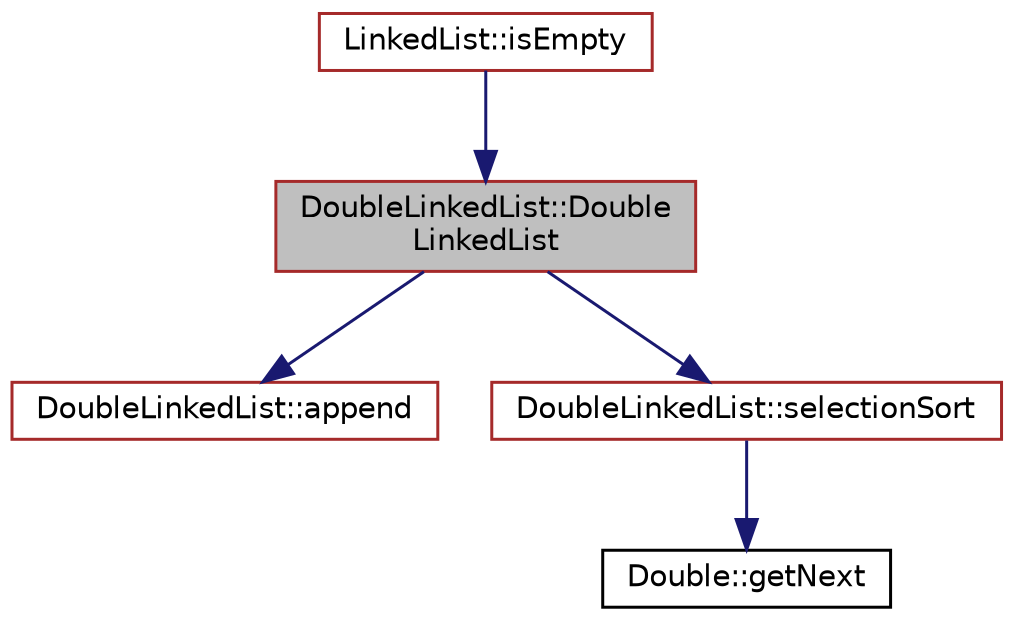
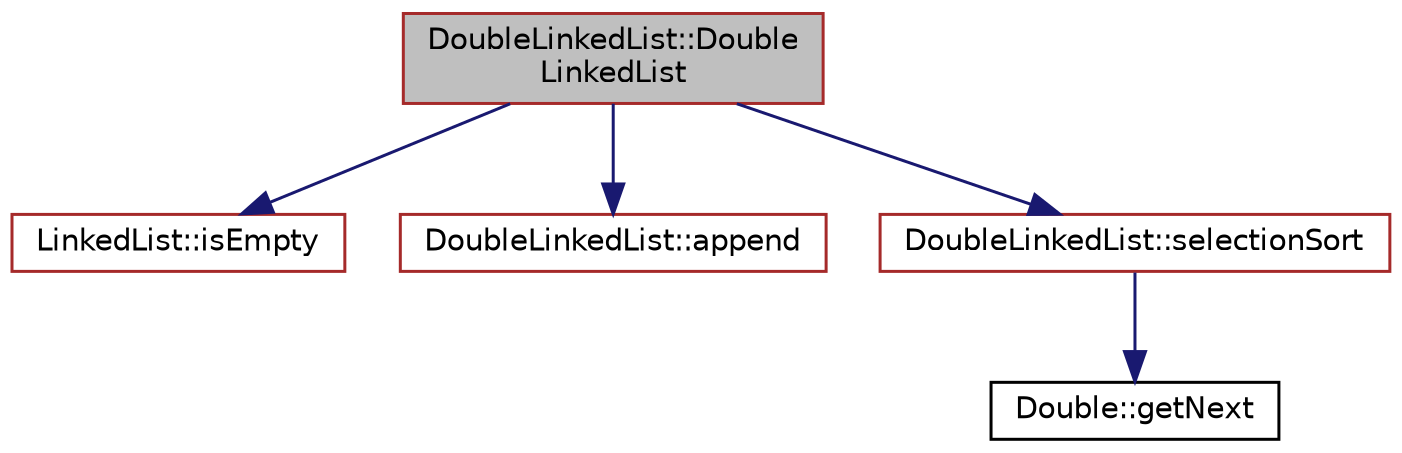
edge "LinkedList::isEmpty" -> "DoubleLinkedList::Double LinkedList": reversed
